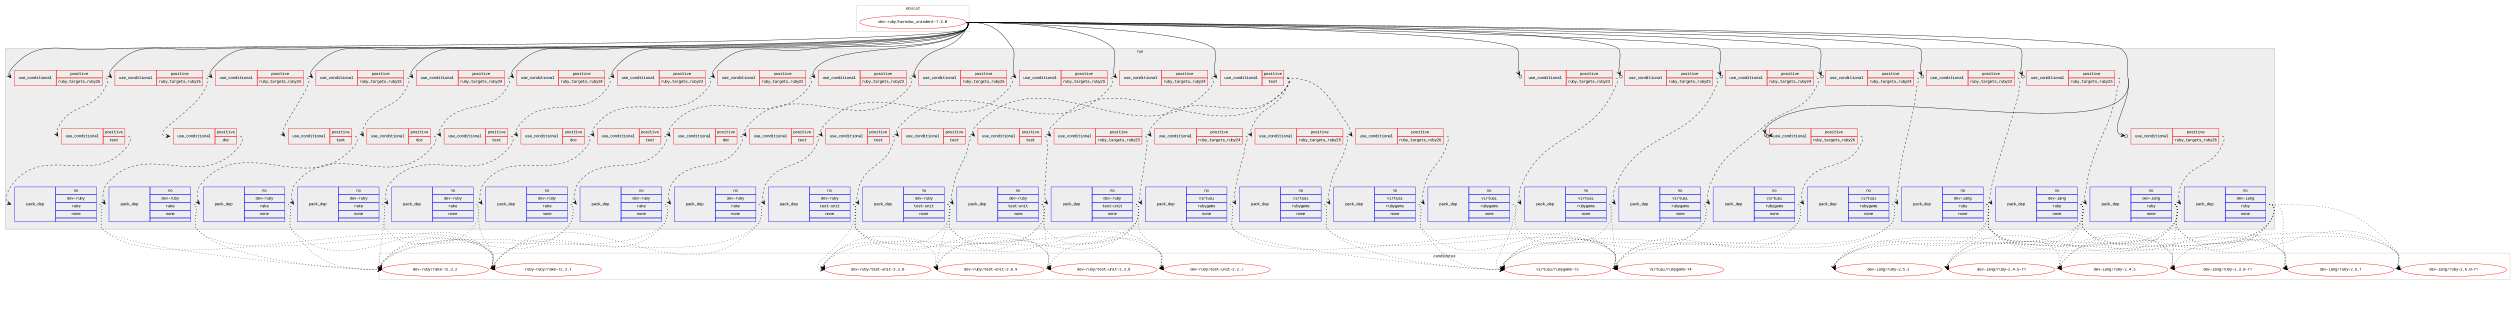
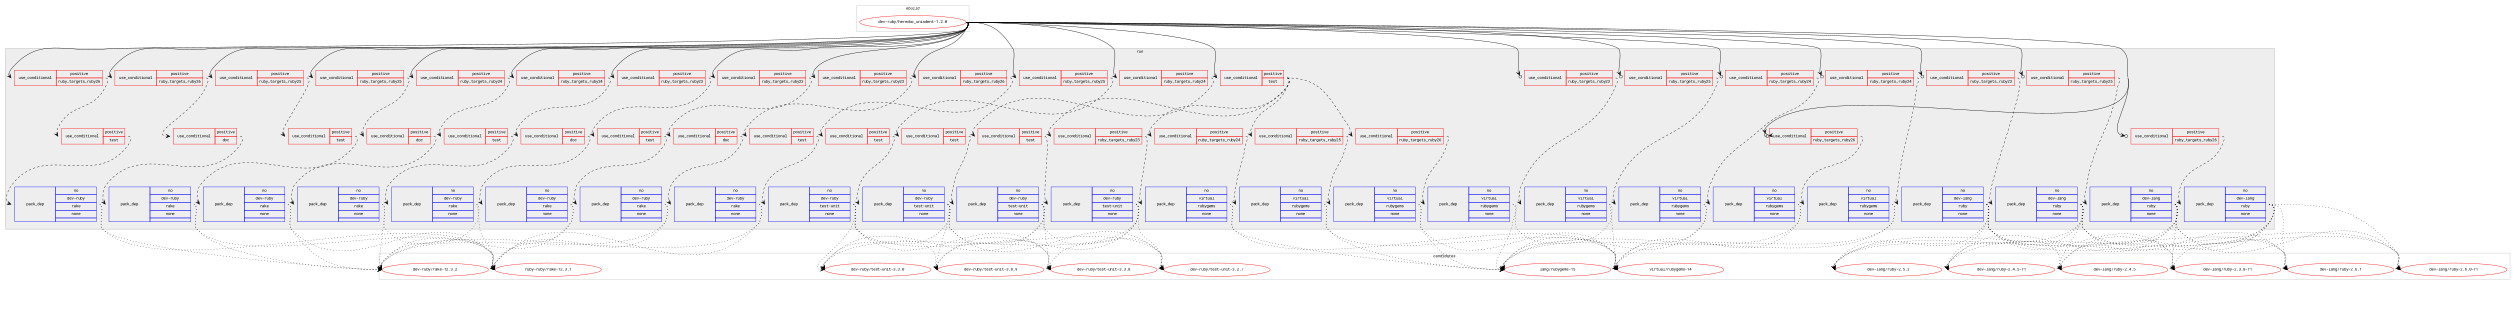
node "virtual/rubygems-15": label "virtual/rubygems-15" -> "lang/rubygems-15"
